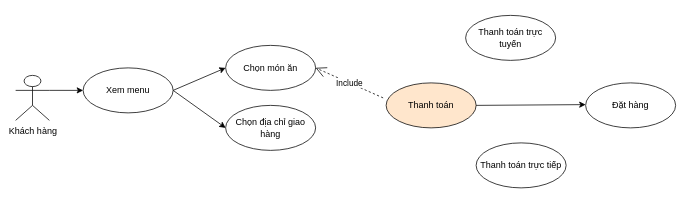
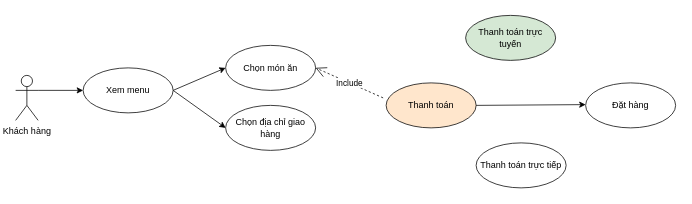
node "Thanh toán trực tuyến": fillcolor #ffffff -> #d5e8d4
node "Khách hàng": size 34x45 -> 23x45
